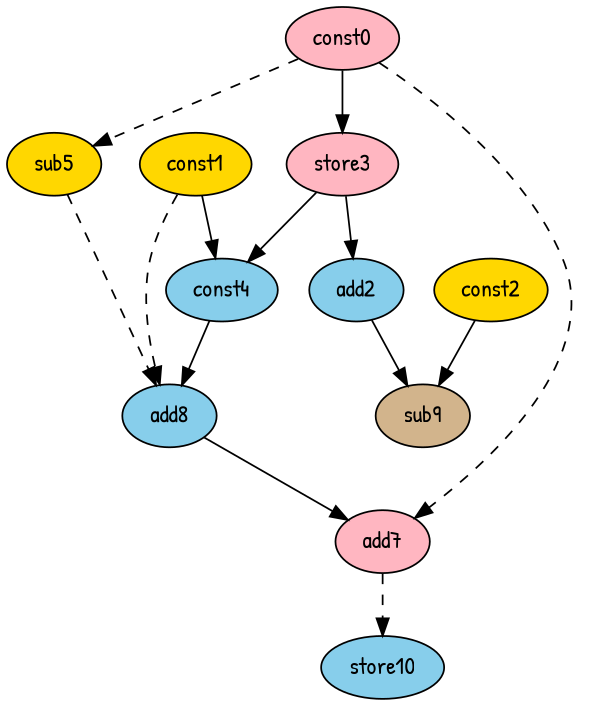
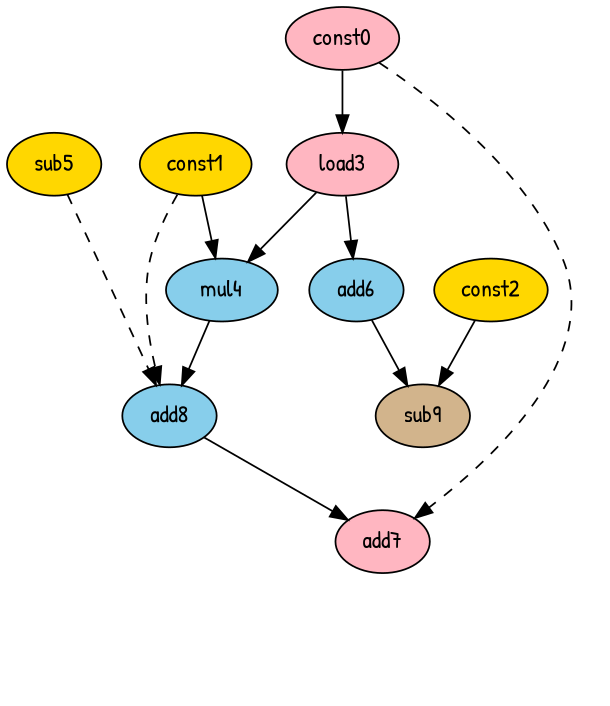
edge "const0" -> "sub5": removed
node "store3": label "store3" -> "load3"
node "const4": label "const4" -> "mul4"
node "add2": label "add2" -> "add6"
node "store10": removed
